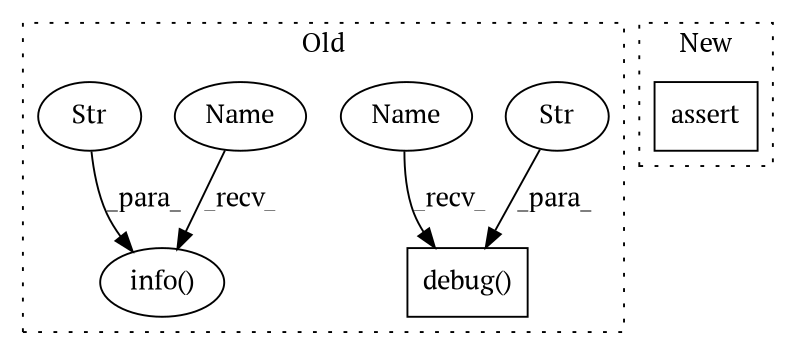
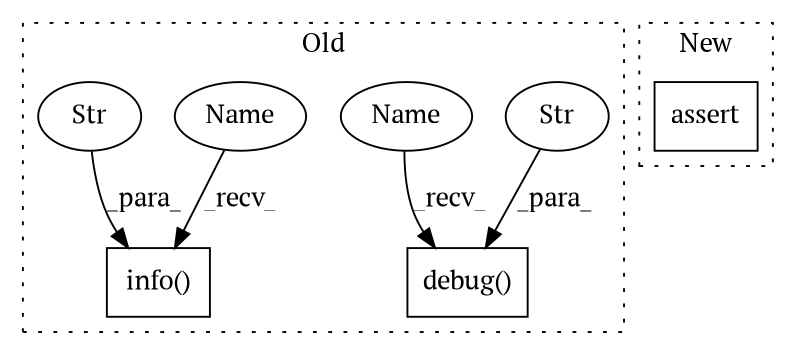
node "info()": shape ellipse -> box
